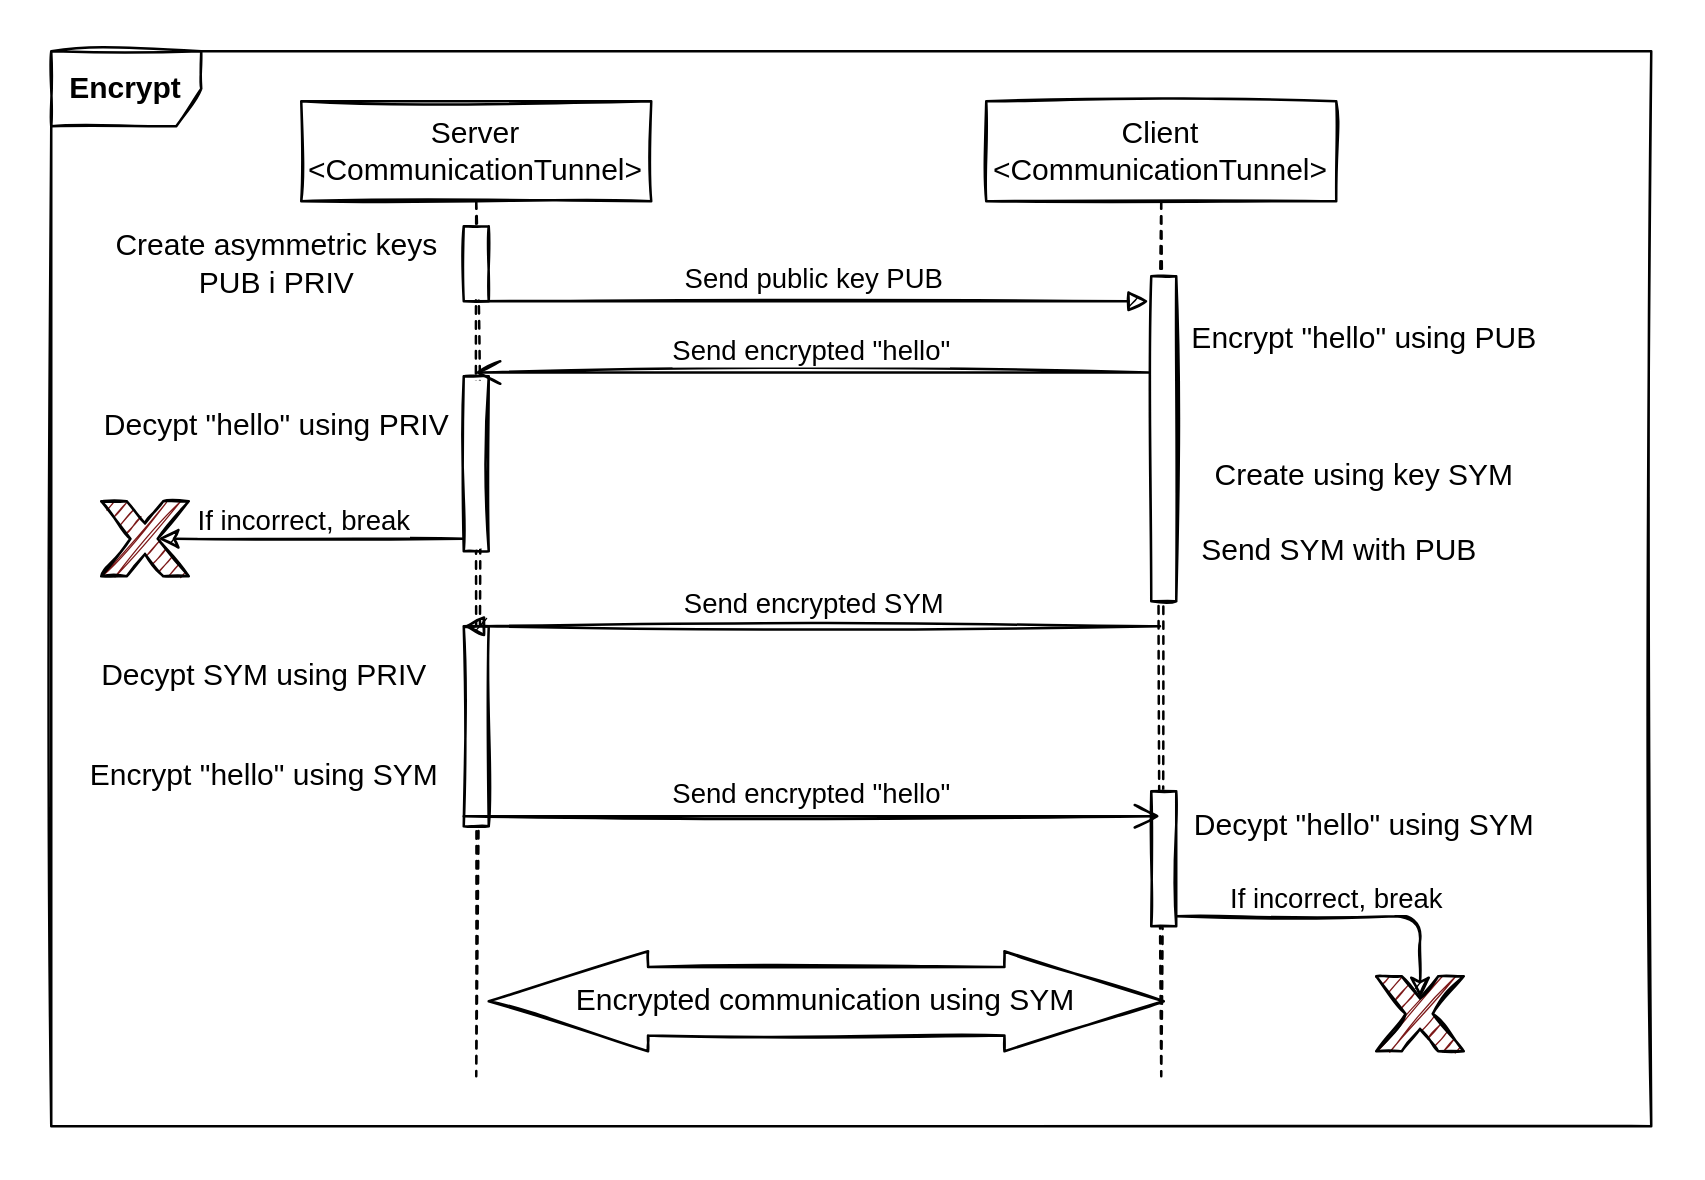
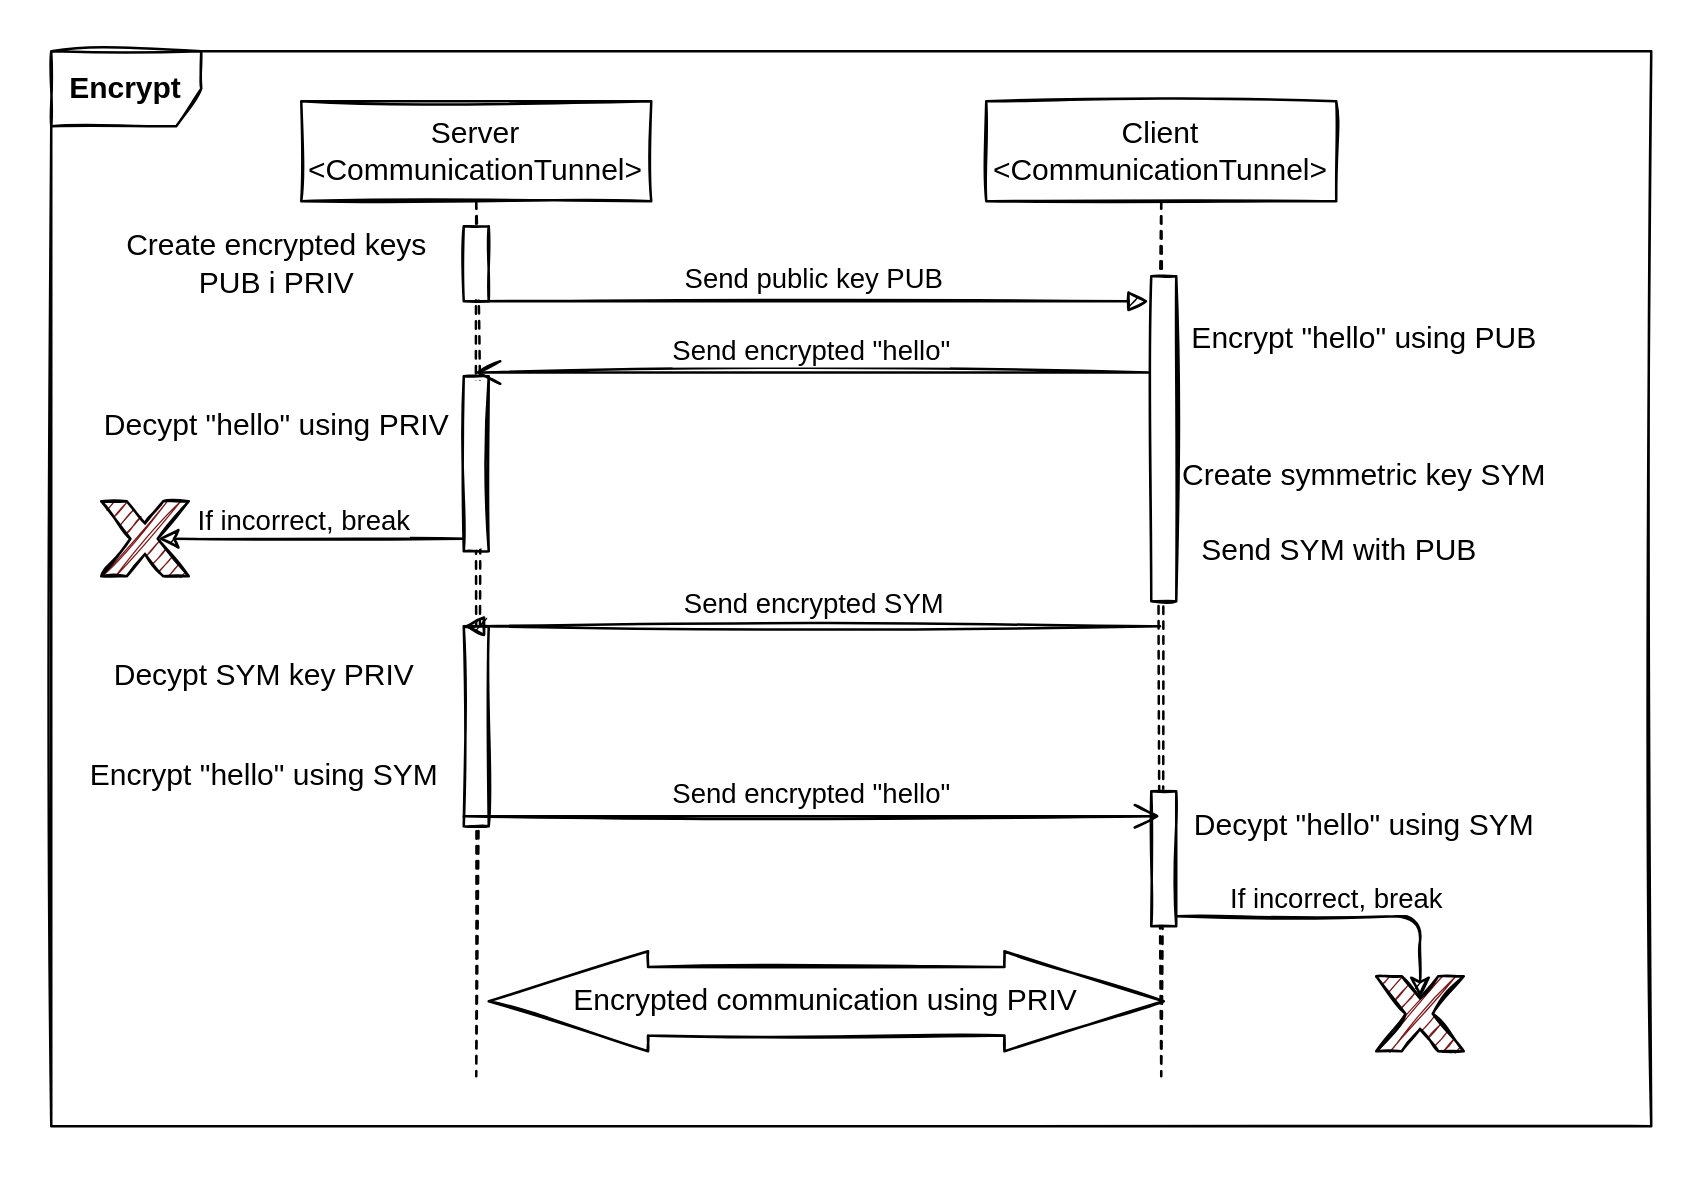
node "Create asymmetric keys PUB i PRIV": label "Create asymmetric keys PUB i PRIV" -> "Create encrypted keys PUB i PRIV"
node "Create using key SYM": label "Create using key SYM" -> "Create symmetric key SYM"
node "Decypt SYM using PRIV": label "Decypt SYM using PRIV" -> "Decypt SYM key PRIV"
node "Encrypted communication using SYM": label "Encrypted communication using SYM" -> "Encrypted communication using PRIV"
